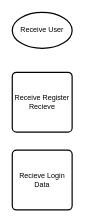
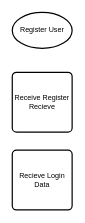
node "Receive User": label "Receive User" -> "Register User"
